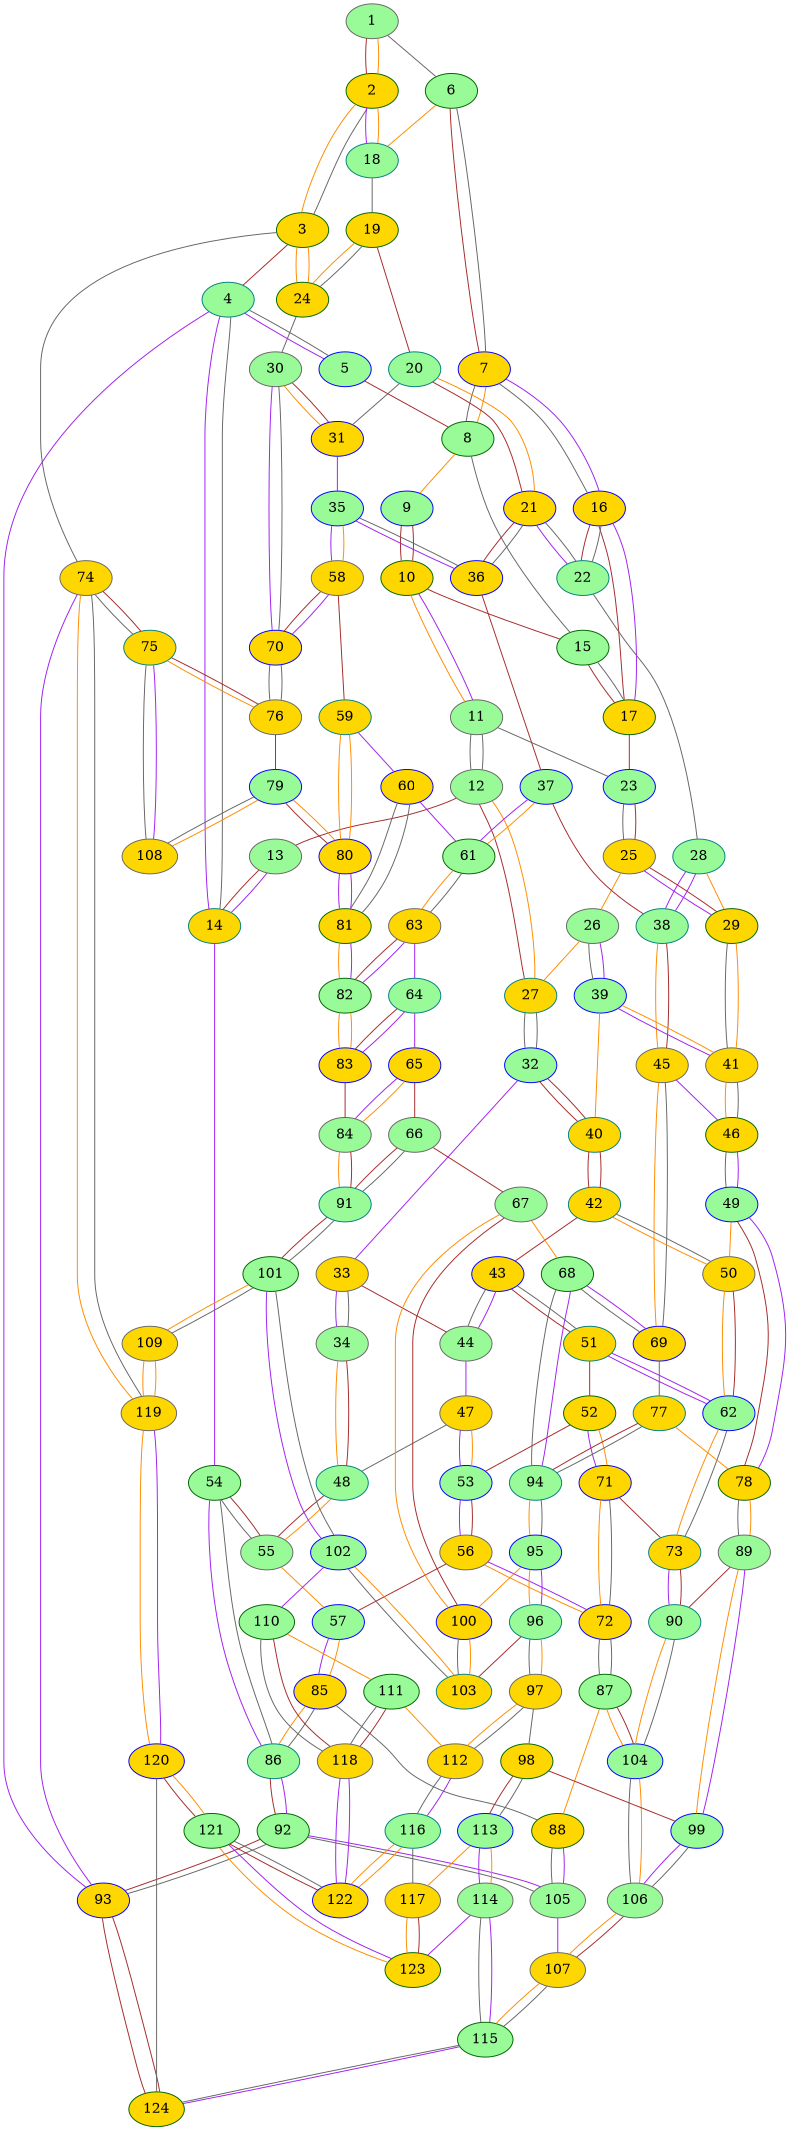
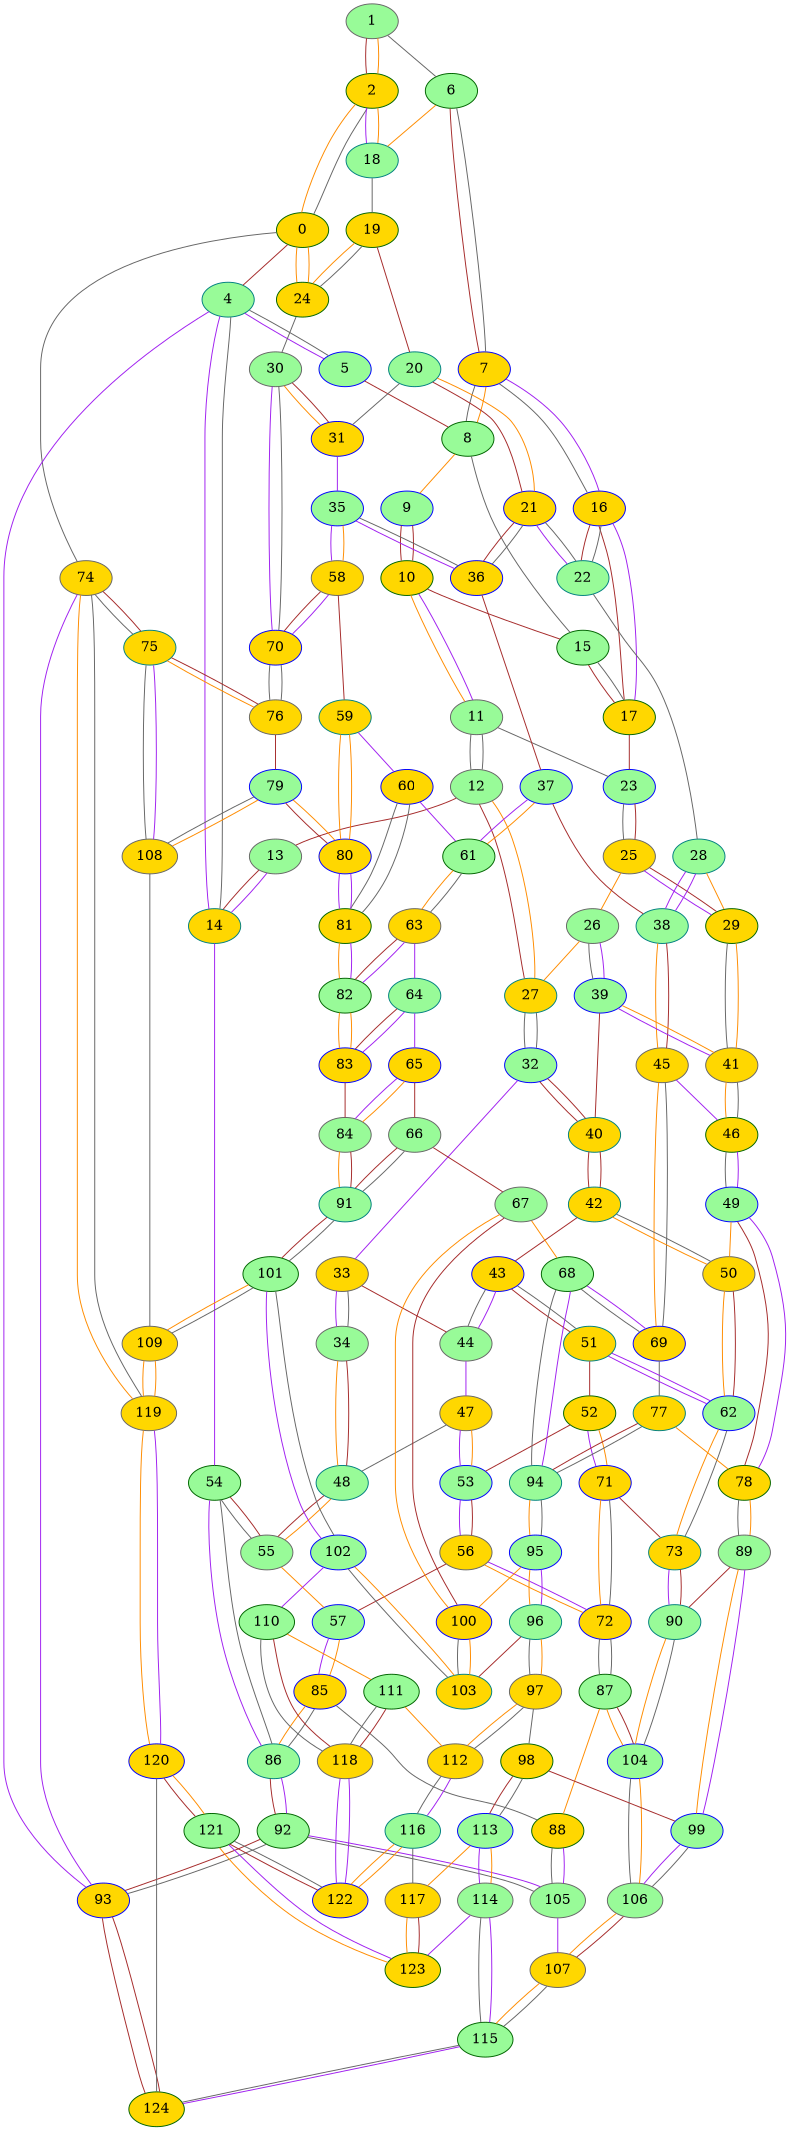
node "3": label "3" -> "0"
edge "39" -- "40": color darkorange -> brown
edge "108" -- "109": added
